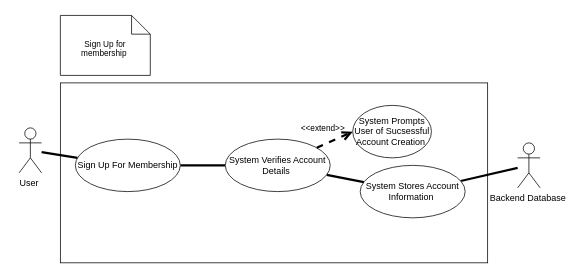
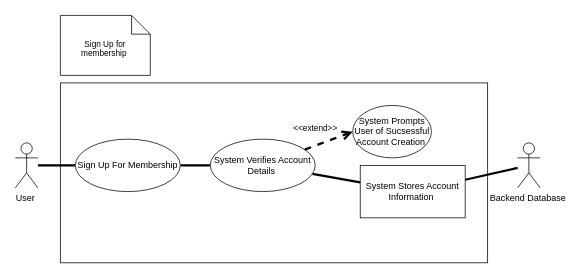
node "User": moved (30, 150) -> (27, 165)
node "System Verifies Account Details": moved (278, 165) -> (263, 165)
node "System Stores Account Information": shape ellipse -> rectangle
